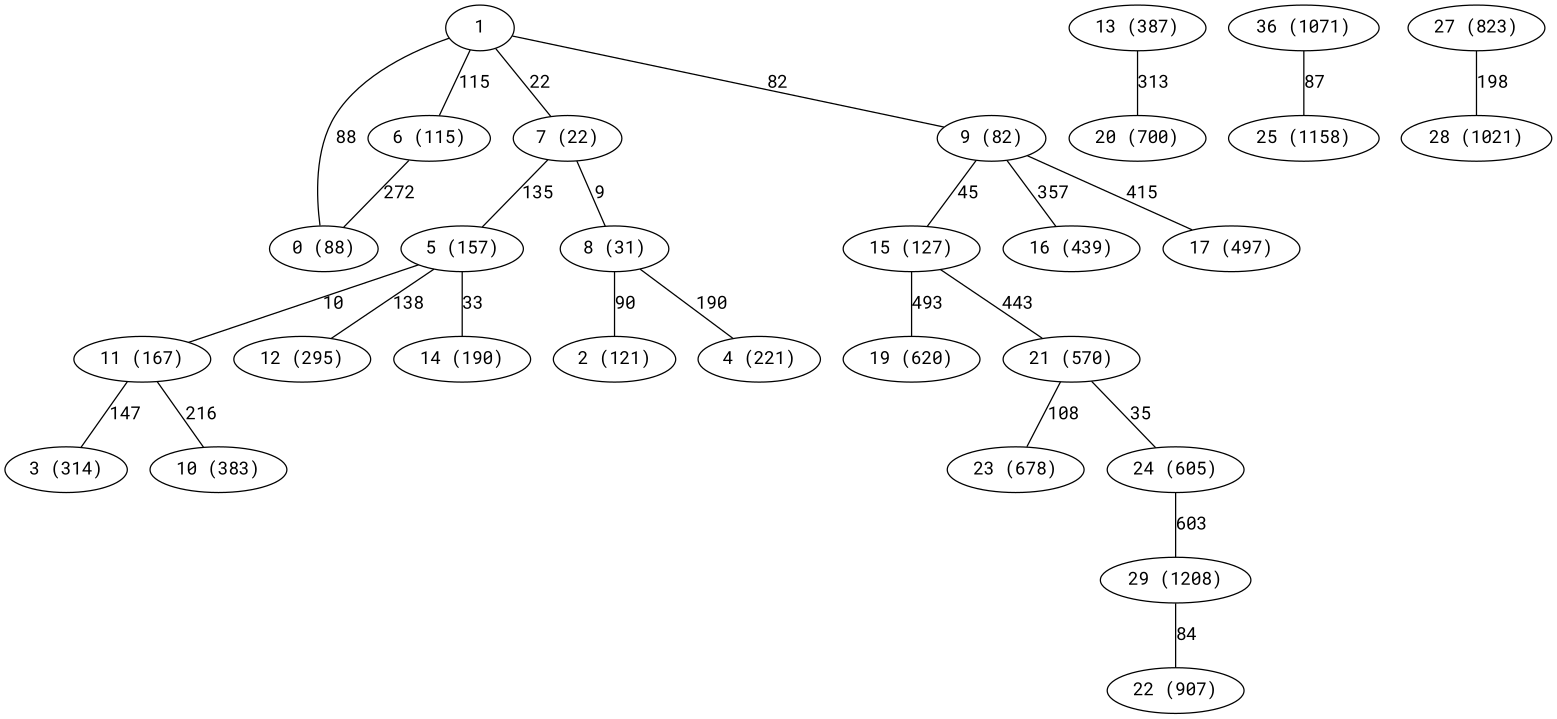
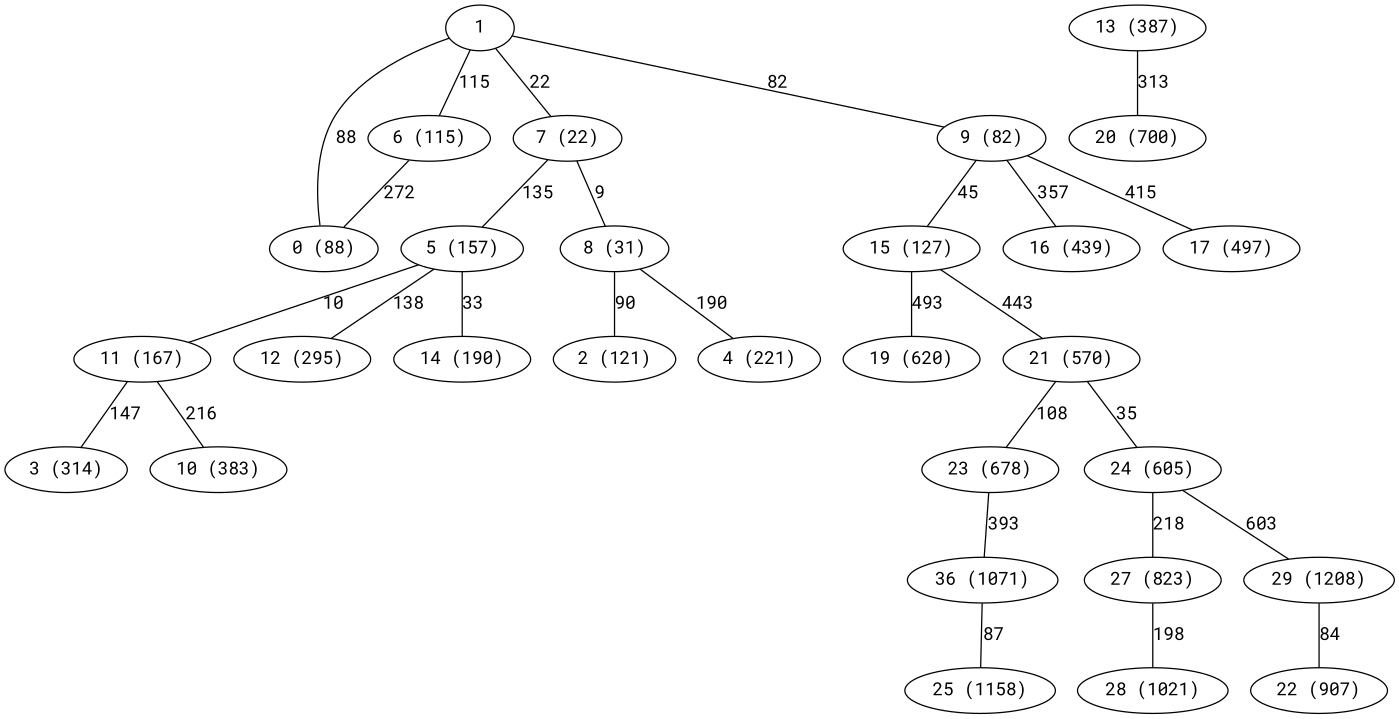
edge "23 (678)" -- "36 (1071)": added, label "393"
edge "24 (605)" -- "27 (823)": added, label "218"
